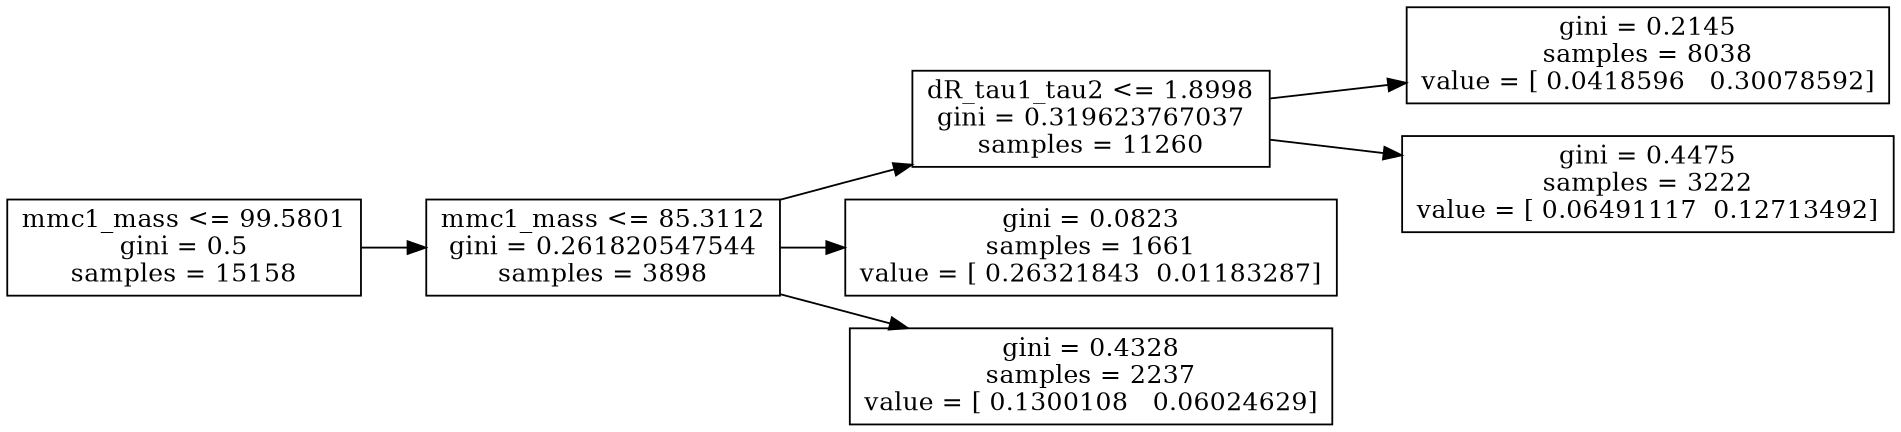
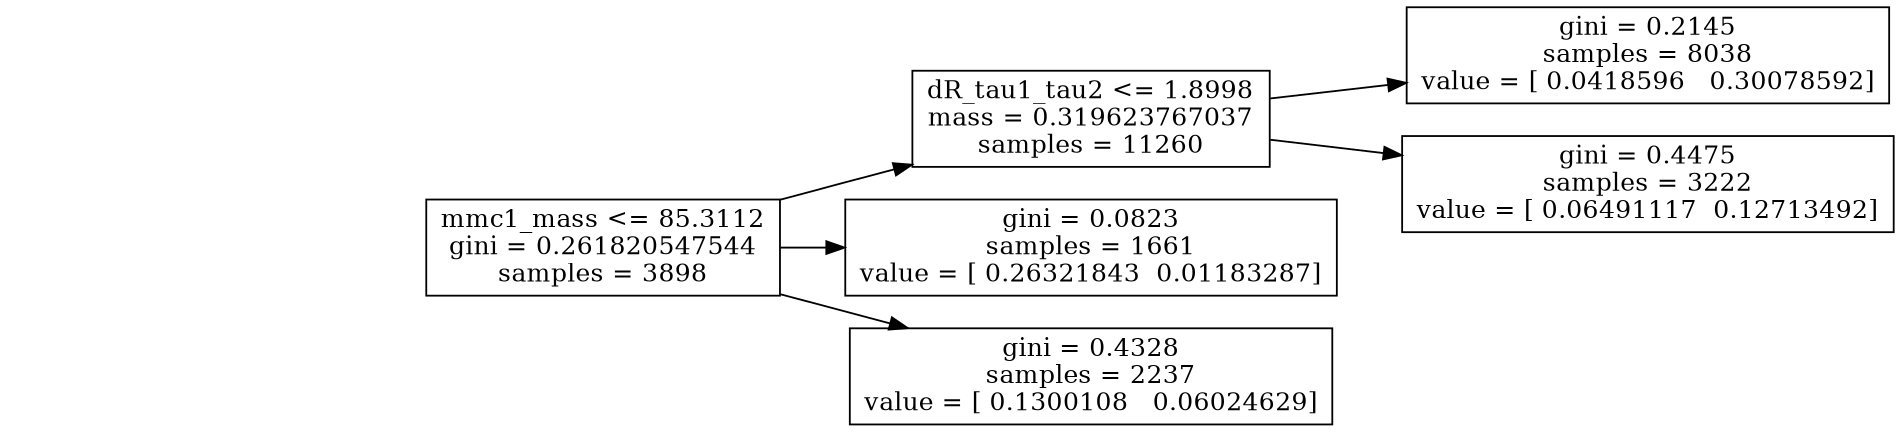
node "dR_tau1_tau2 <= 1.8998 gini = 0.319623767037 samples = 11260": label "dR_tau1_tau2 <= 1.8998 gini = 0.319623767037 samples = 11260" -> "dR_tau1_tau2 <= 1.8998 mass = 0.319623767037 samples = 11260"
node "mmc1_mass <= 99.5801 gini = 0.5 samples = 15158": removed
